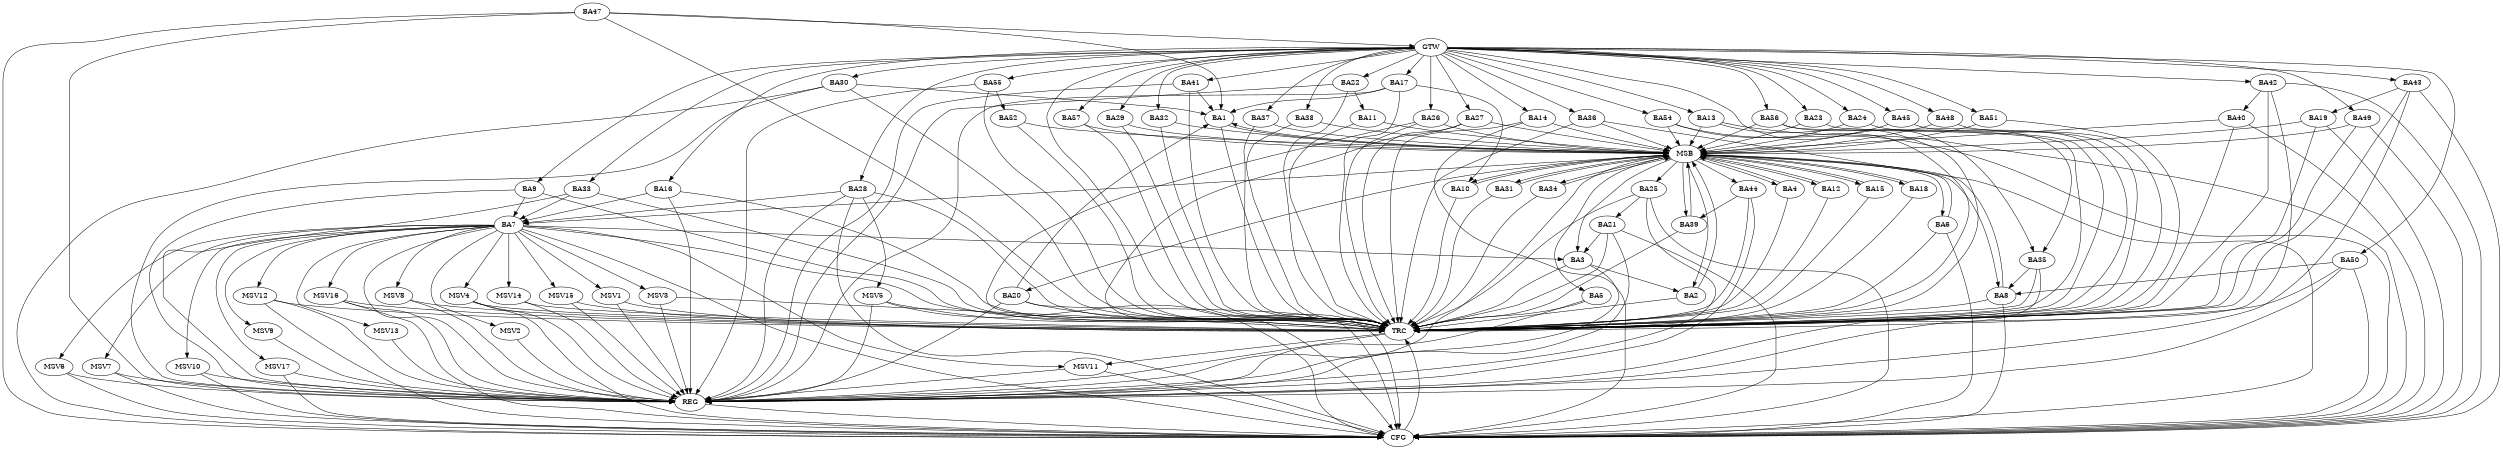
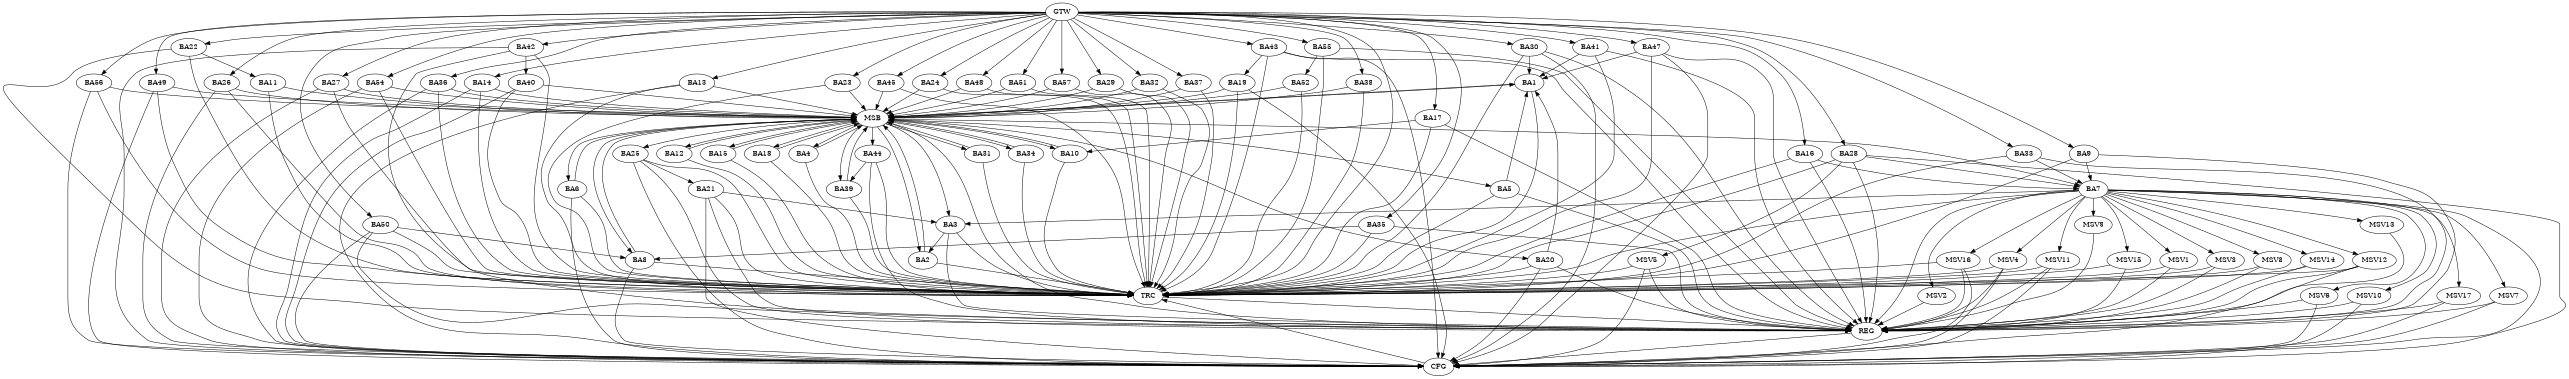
edge "BA47" -> "GTW": reversed
edge "BA17" -> "BA1": now "BA5" -> "BA1"
edge "BA56" -> "BA35": now "BA56" -> "CFG"
edge "TRC" -> "MSV11": reversed
